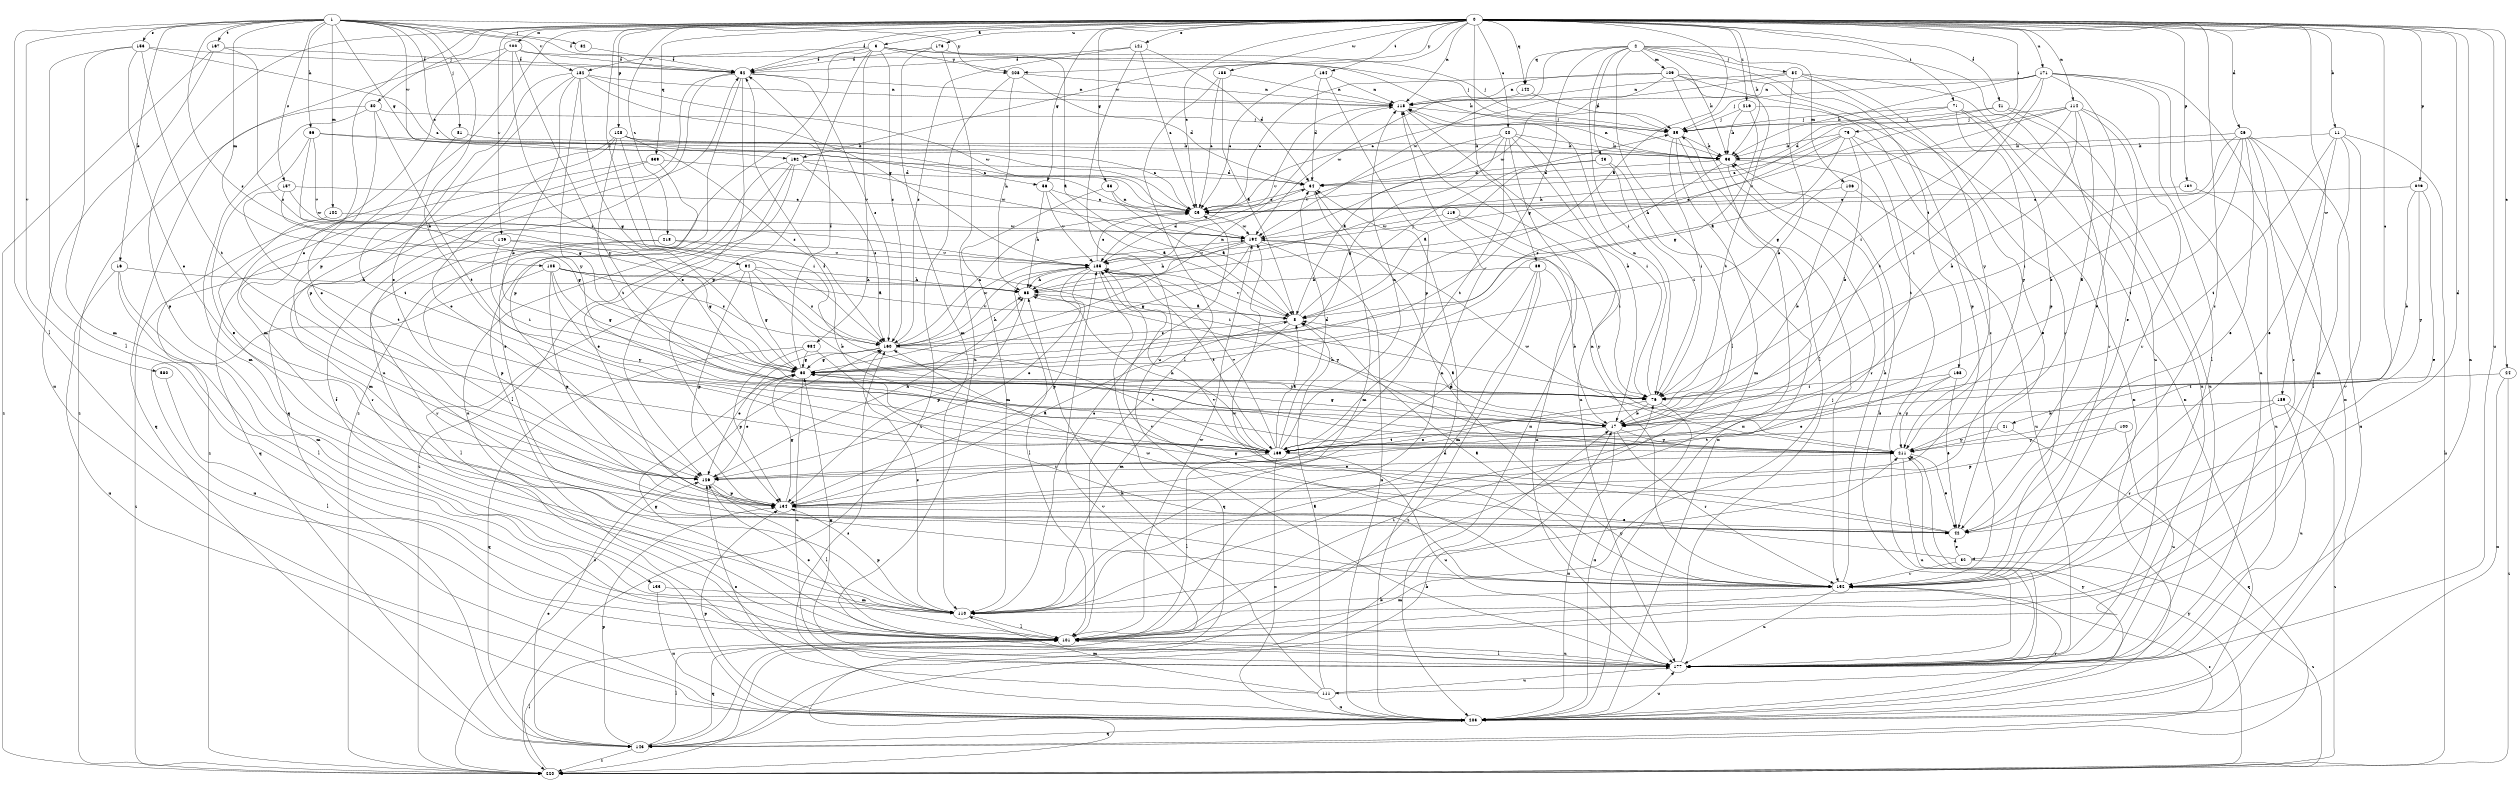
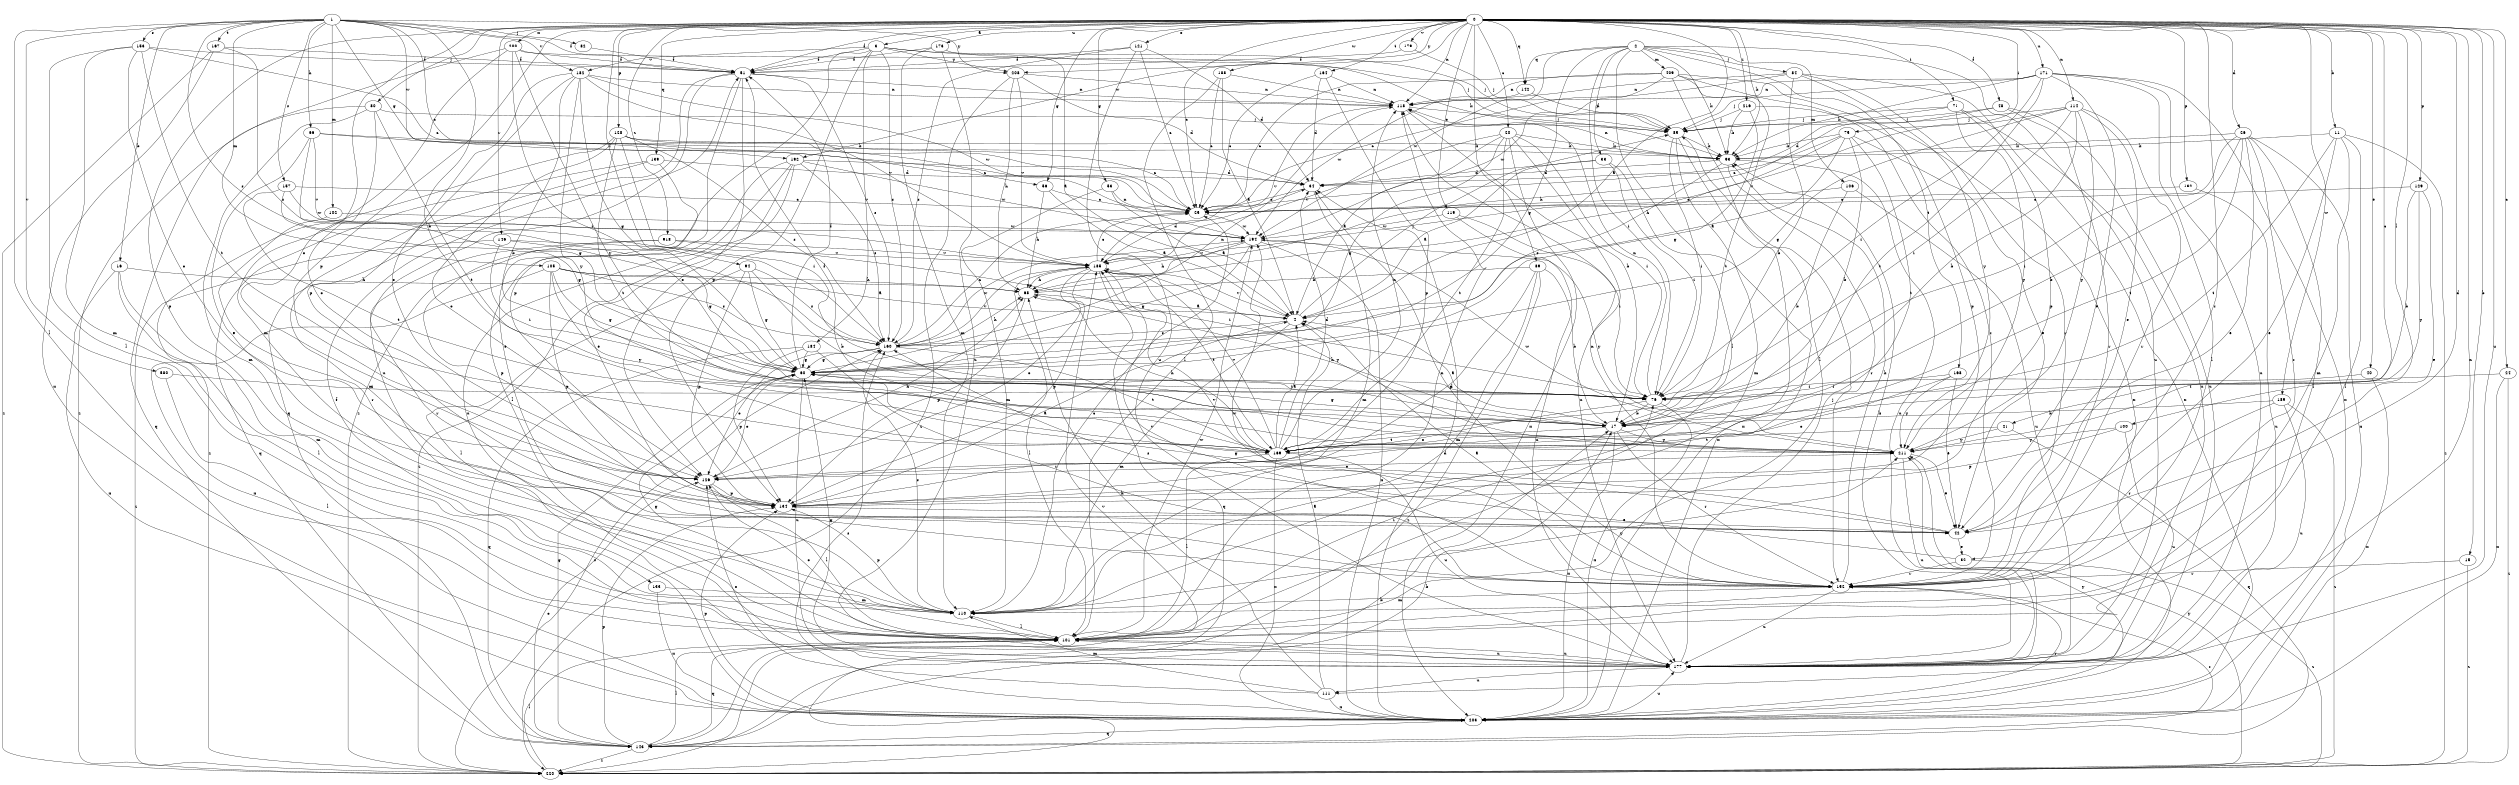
edge "0" -> "100": added, label "l"
node "179": added
node "52": label "52" -> "51"
node "109": label "109" -> "409"
node "41": label "41" -> "48"
edge "0" -> "119": added, label "o"
node "81": removed
node "639": label "639" -> "139"
node "43": label "43" -> "33"
edge "182" -> "185": label "g" -> "v"
node "829": label "829" -> "129"
edge "56" -> "185": now "208" -> "185"
node "218": label "218" -> "918"
edge "94" -> "68": removed, label "h"
edge "114" -> "211": label "a" -> "y"
node "8": label "8" -> "4"
node "984": label "984" -> "184"
node "40": added
edge "11" -> "101": label "v" -> "l"
edge "580" -> "76": added, label "i"
edge "134" -> "60": now "143" -> "60"
edge "32" -> "160": label "w" -> "s"
edge "11" -> "220": label "k" -> "z"
edge "32" -> "42": reversed
node "15": added
edge "177" -> "101": label "l" -> "u"
edge "111" -> "177": reversed
